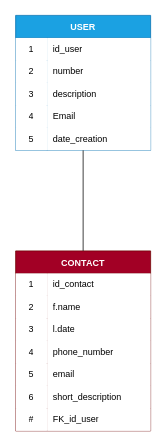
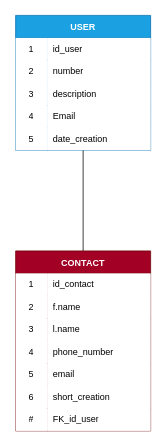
node "l.date": label "l.date" -> "l.name"
node "short_description": label "short_description" -> "short_creation"
